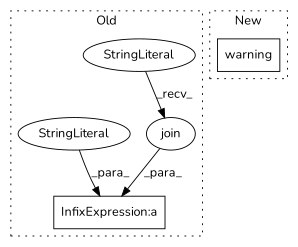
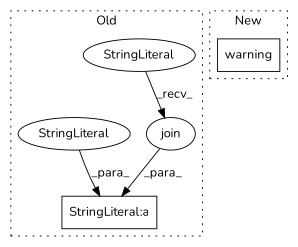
node "InfixExpression:a": label "InfixExpression:a" -> "StringLiteral:a"
